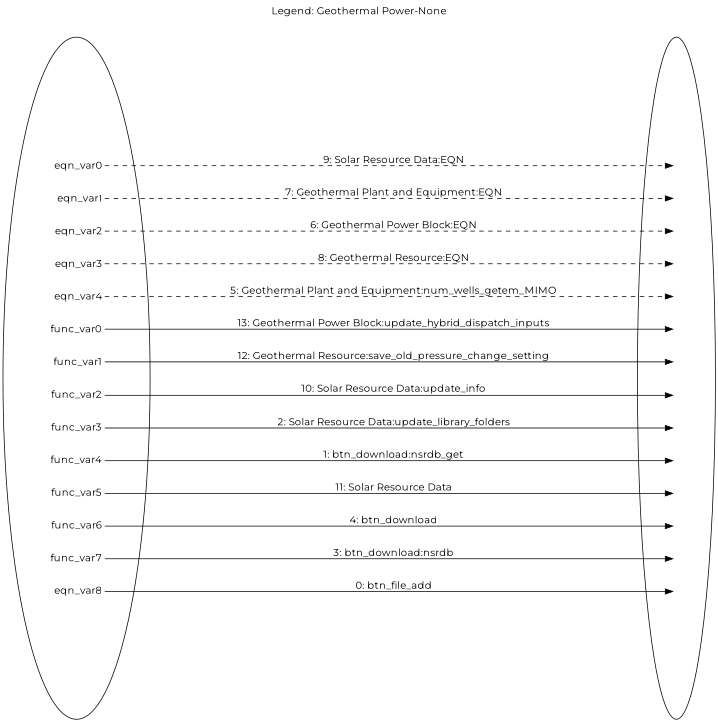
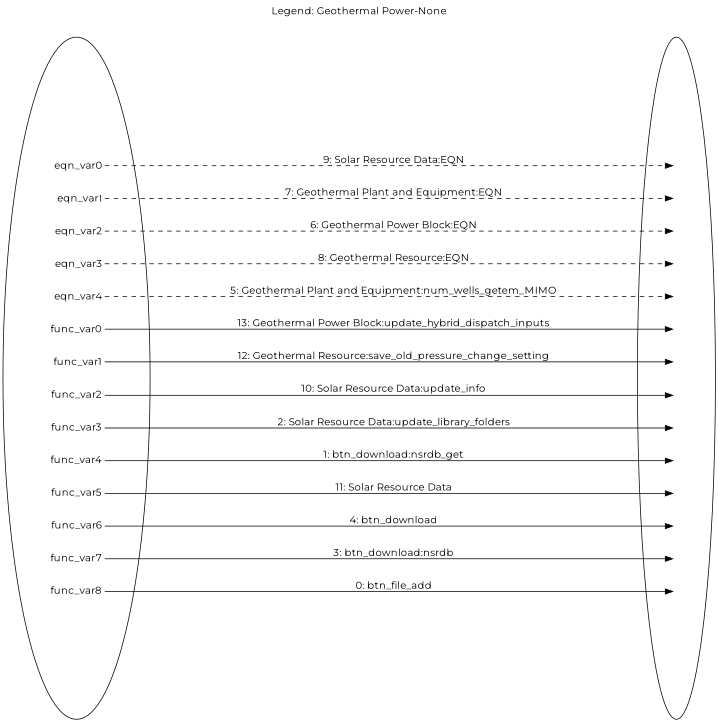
node "eqn_var0": text "eqn_var8" -> "func_var8"
